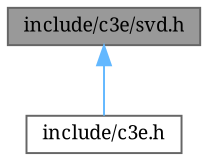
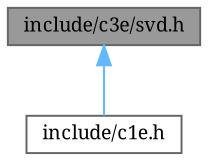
node "include/c3e.h": label "include/c3e.h" -> "include/c1e.h"
